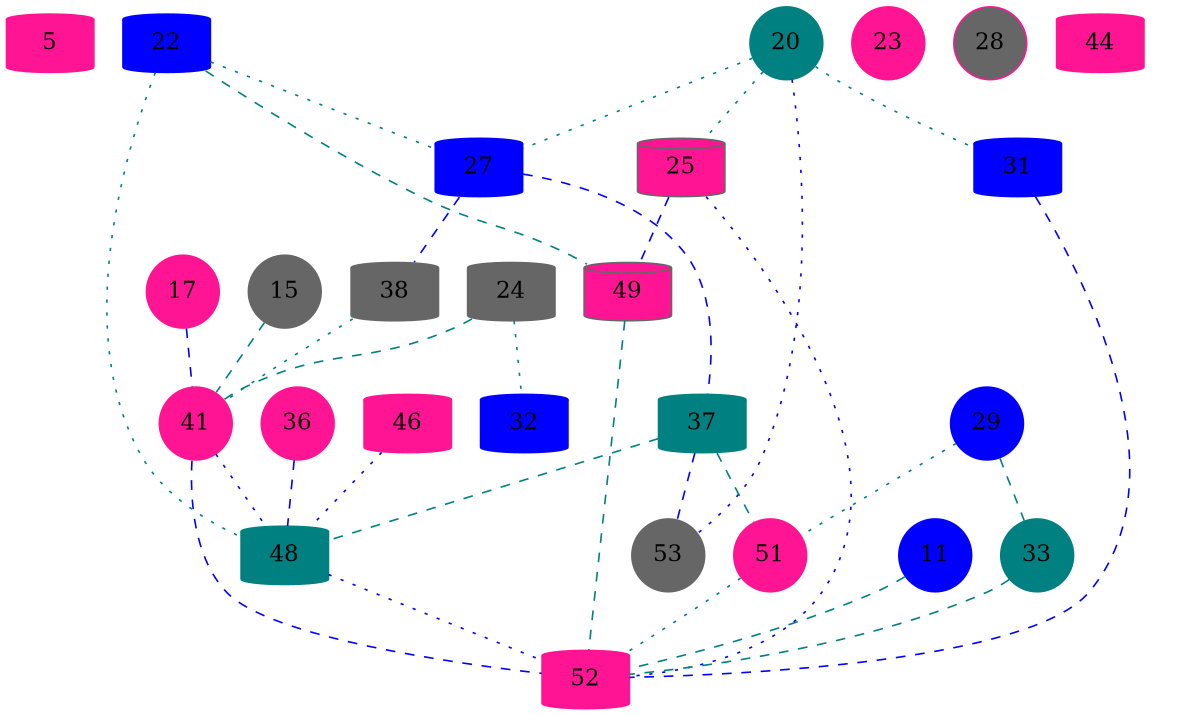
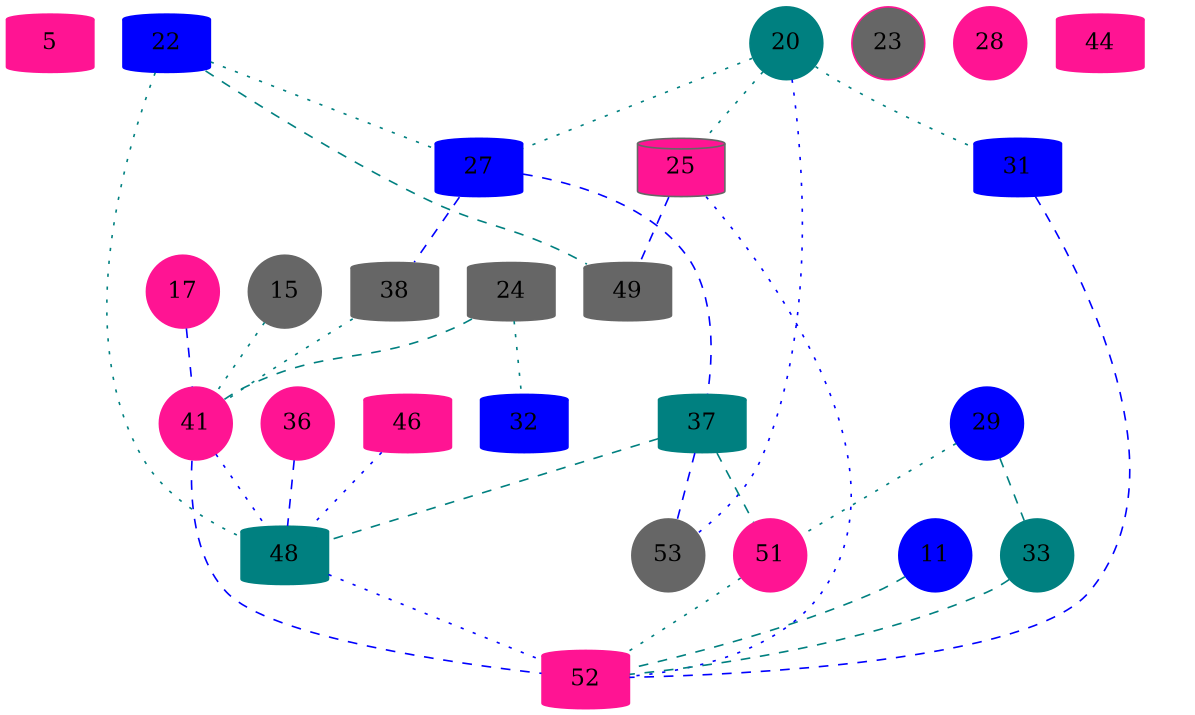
node "23": fillcolor deeppink -> gray40
node "28": fillcolor gray40 -> deeppink
node "49": fillcolor deeppink -> gray40
edge "15" -- "41": style dashed -> dotted
edge "49" -- "52": removed
